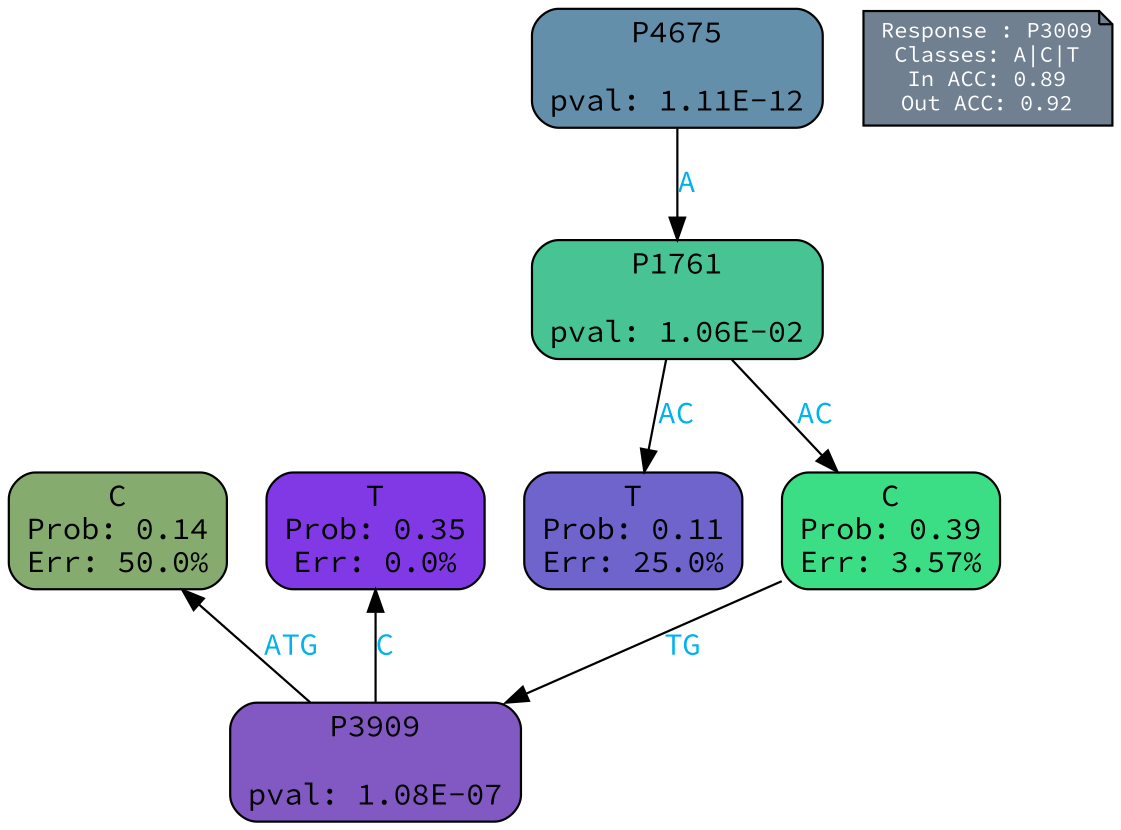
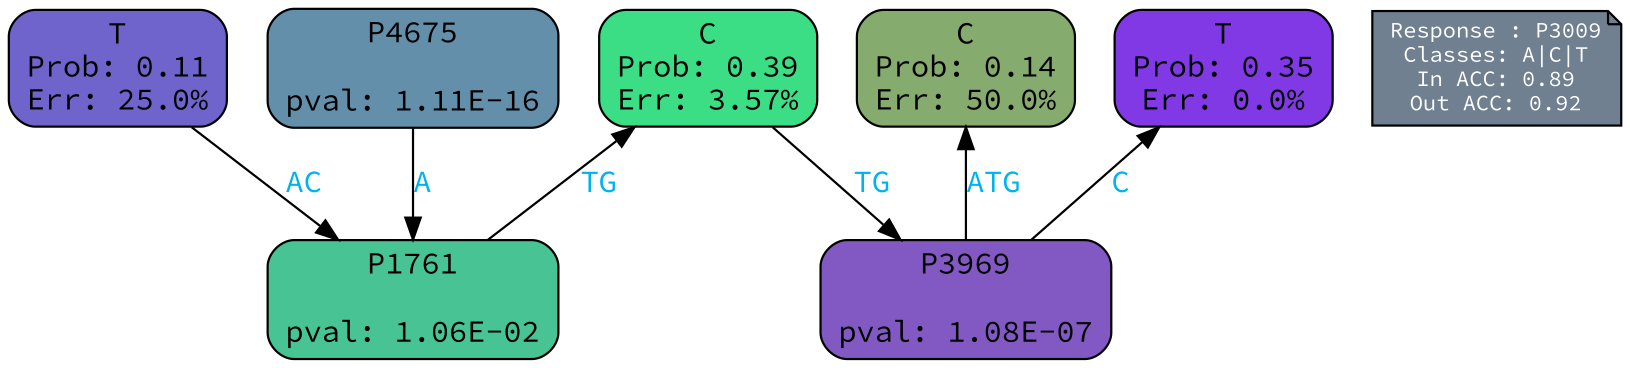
node "P4675 pval: 1.11E-12": label "P4675 pval: 1.11E-12" -> "P4675 pval: 1.11E-16"
edge "P1761 pval: 1.06E-02" -> "T Prob: 0.11 Err: 25.0%": reversed
edge "P1761 pval: 1.06E-02" -> "C Prob: 0.39 Err: 3.57%": label "AC" -> "TG"
node "P3909 pval: 1.08E-07": label "P3909 pval: 1.08E-07" -> "P3969 pval: 1.08E-07"
